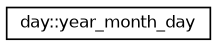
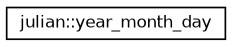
node "day::year_month_day": label "day::year_month_day" -> "julian::year_month_day"
